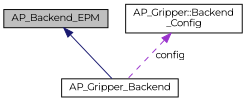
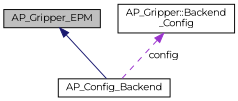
node "AP_Backend_EPM": label "AP_Backend_EPM" -> "AP_Gripper_EPM"
node "AP_Gripper_Backend": label "AP_Gripper_Backend" -> "AP_Config_Backend"
